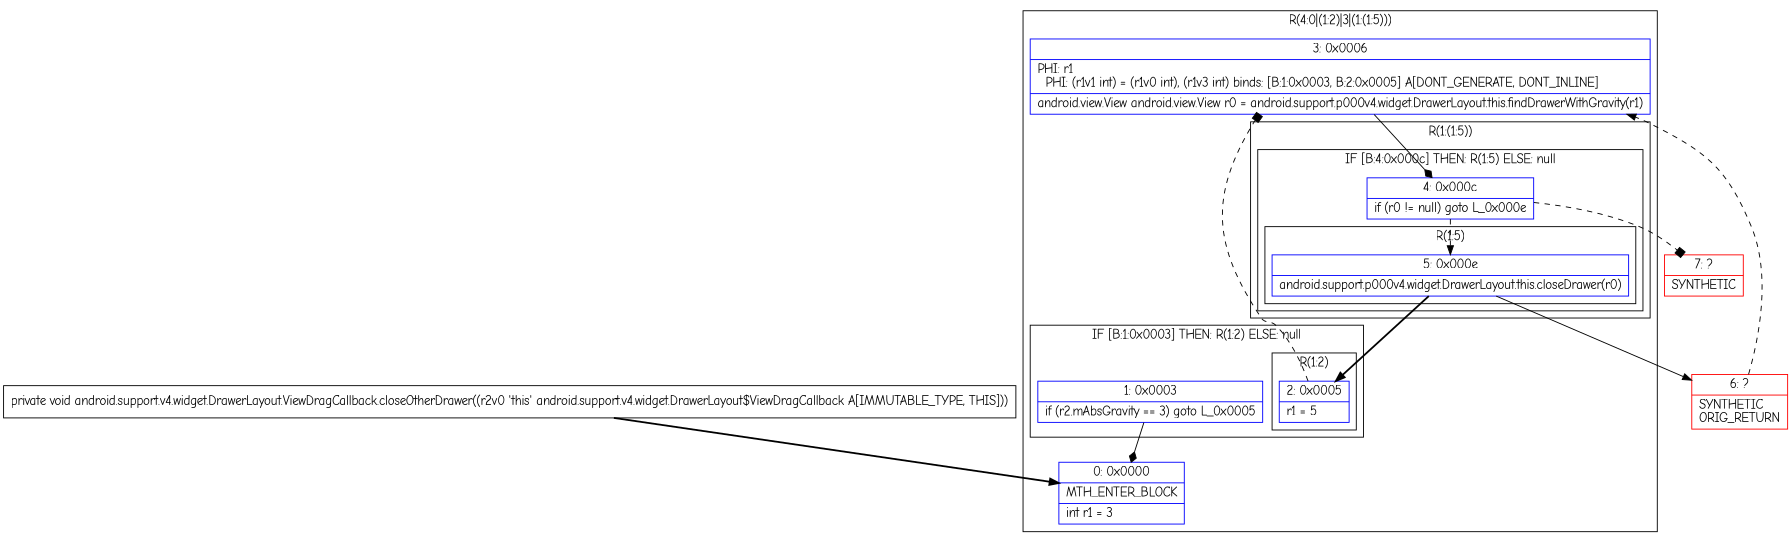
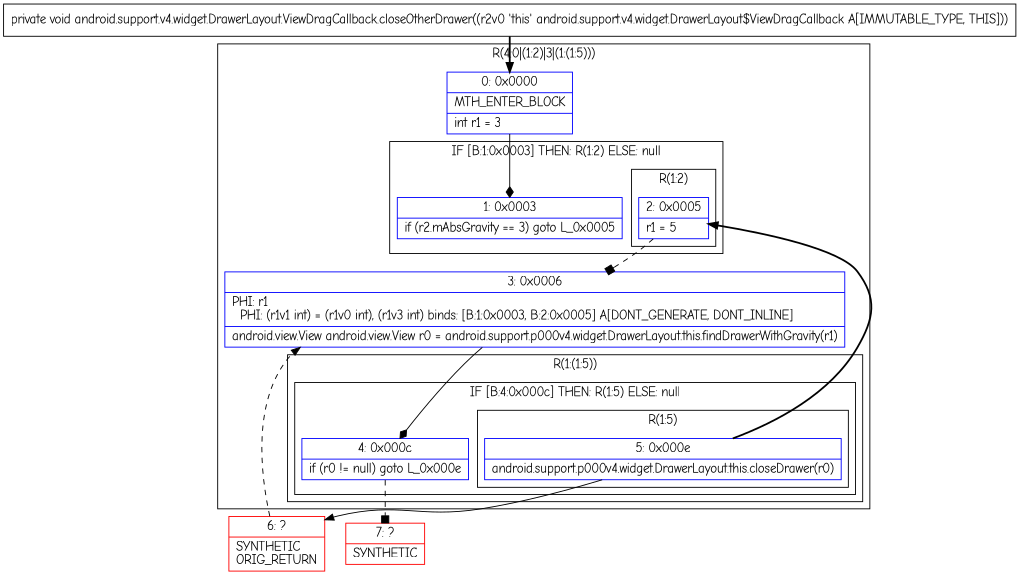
edge "4: 0x000c" -> "5: 0x000e": removed
edge "1: 0x0003" -> "0: 0x0000": reversed
